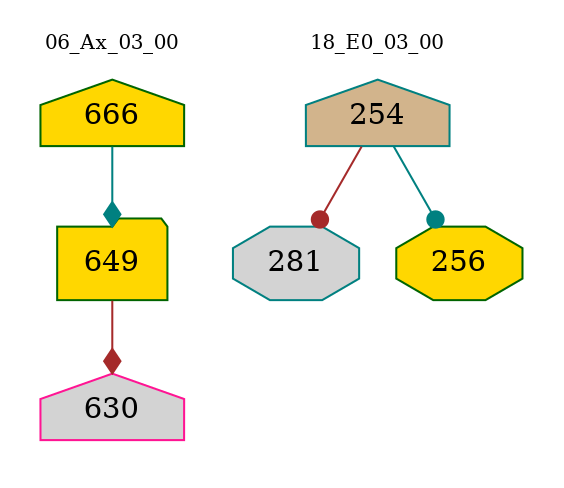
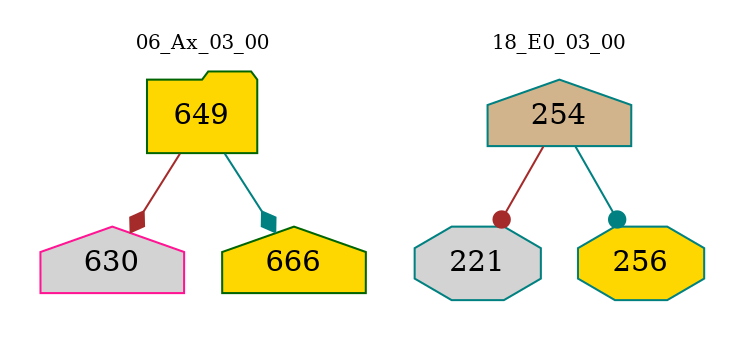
edge "666" -> "649": reversed
node "281": label "281" -> "221"
node "256": color darkgreen -> teal
